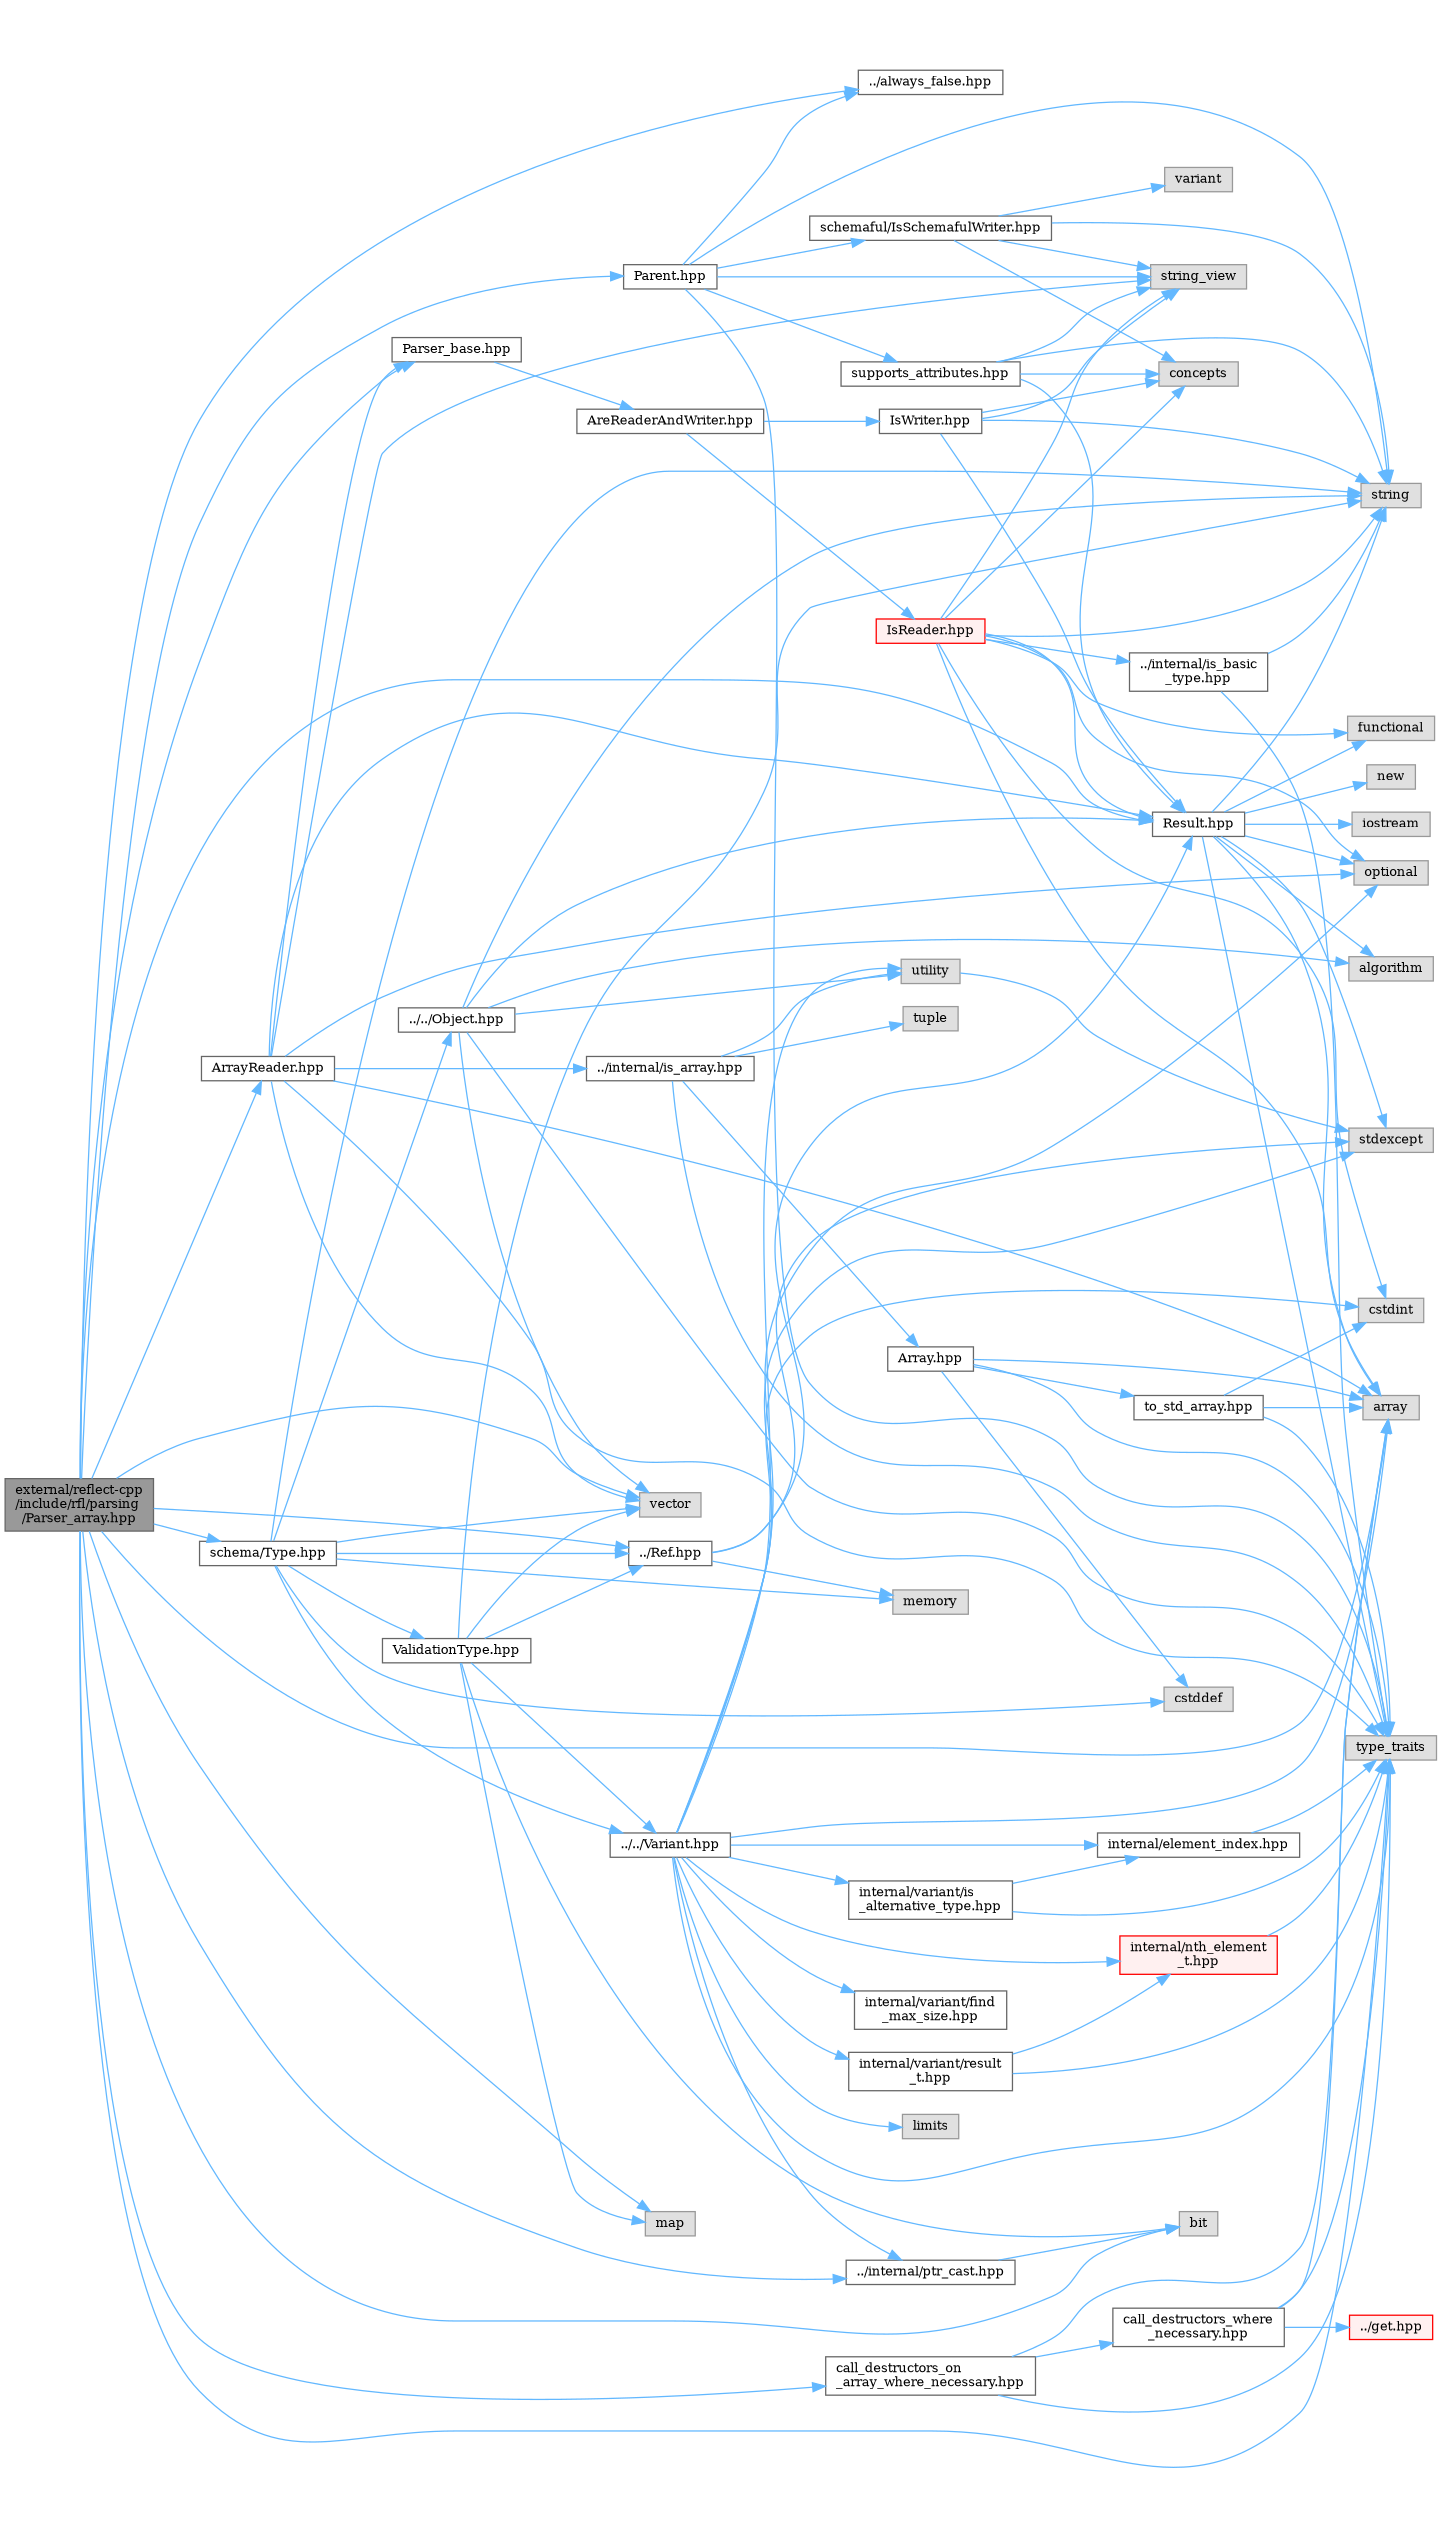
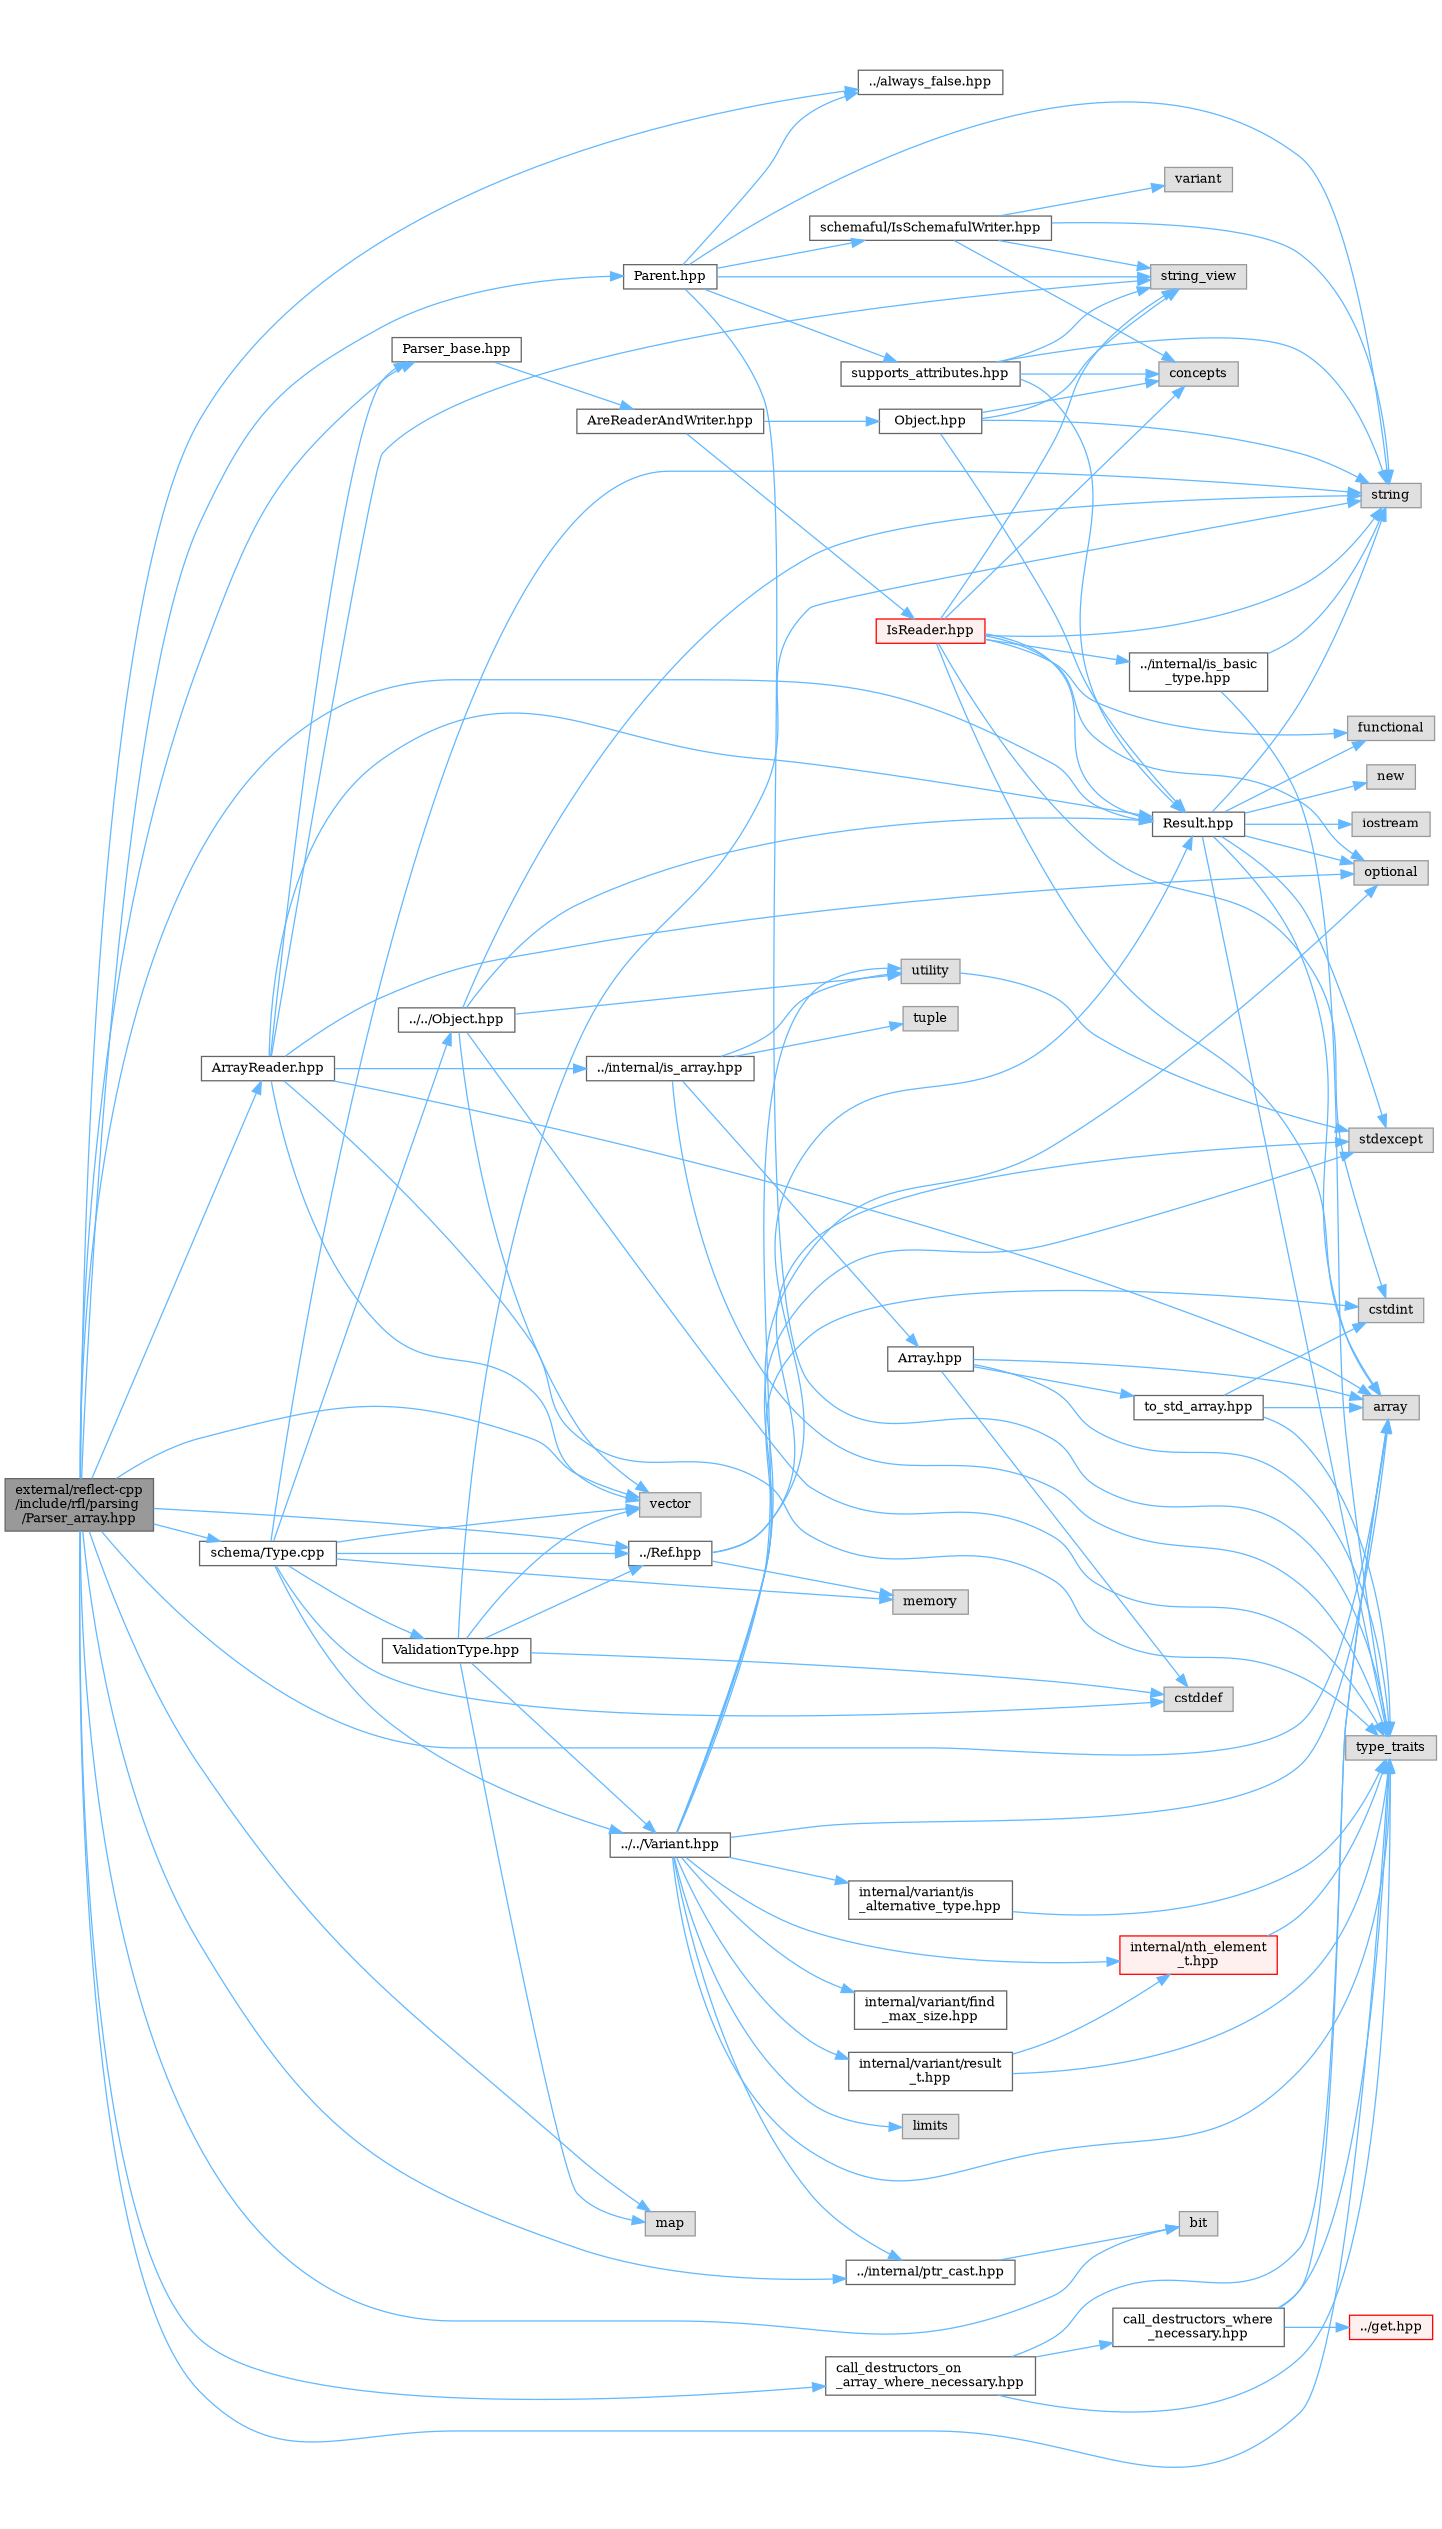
node "IsWriter.hpp": label "IsWriter.hpp" -> "Object.hpp"
node "algorithm": removed
node "schema/Type.hpp": label "schema/Type.hpp" -> "schema/Type.cpp"
node "internal/element_index.hpp": removed
edge "ValidationType.hpp" -> "bit": now "ValidationType.hpp" -> "cstddef"
